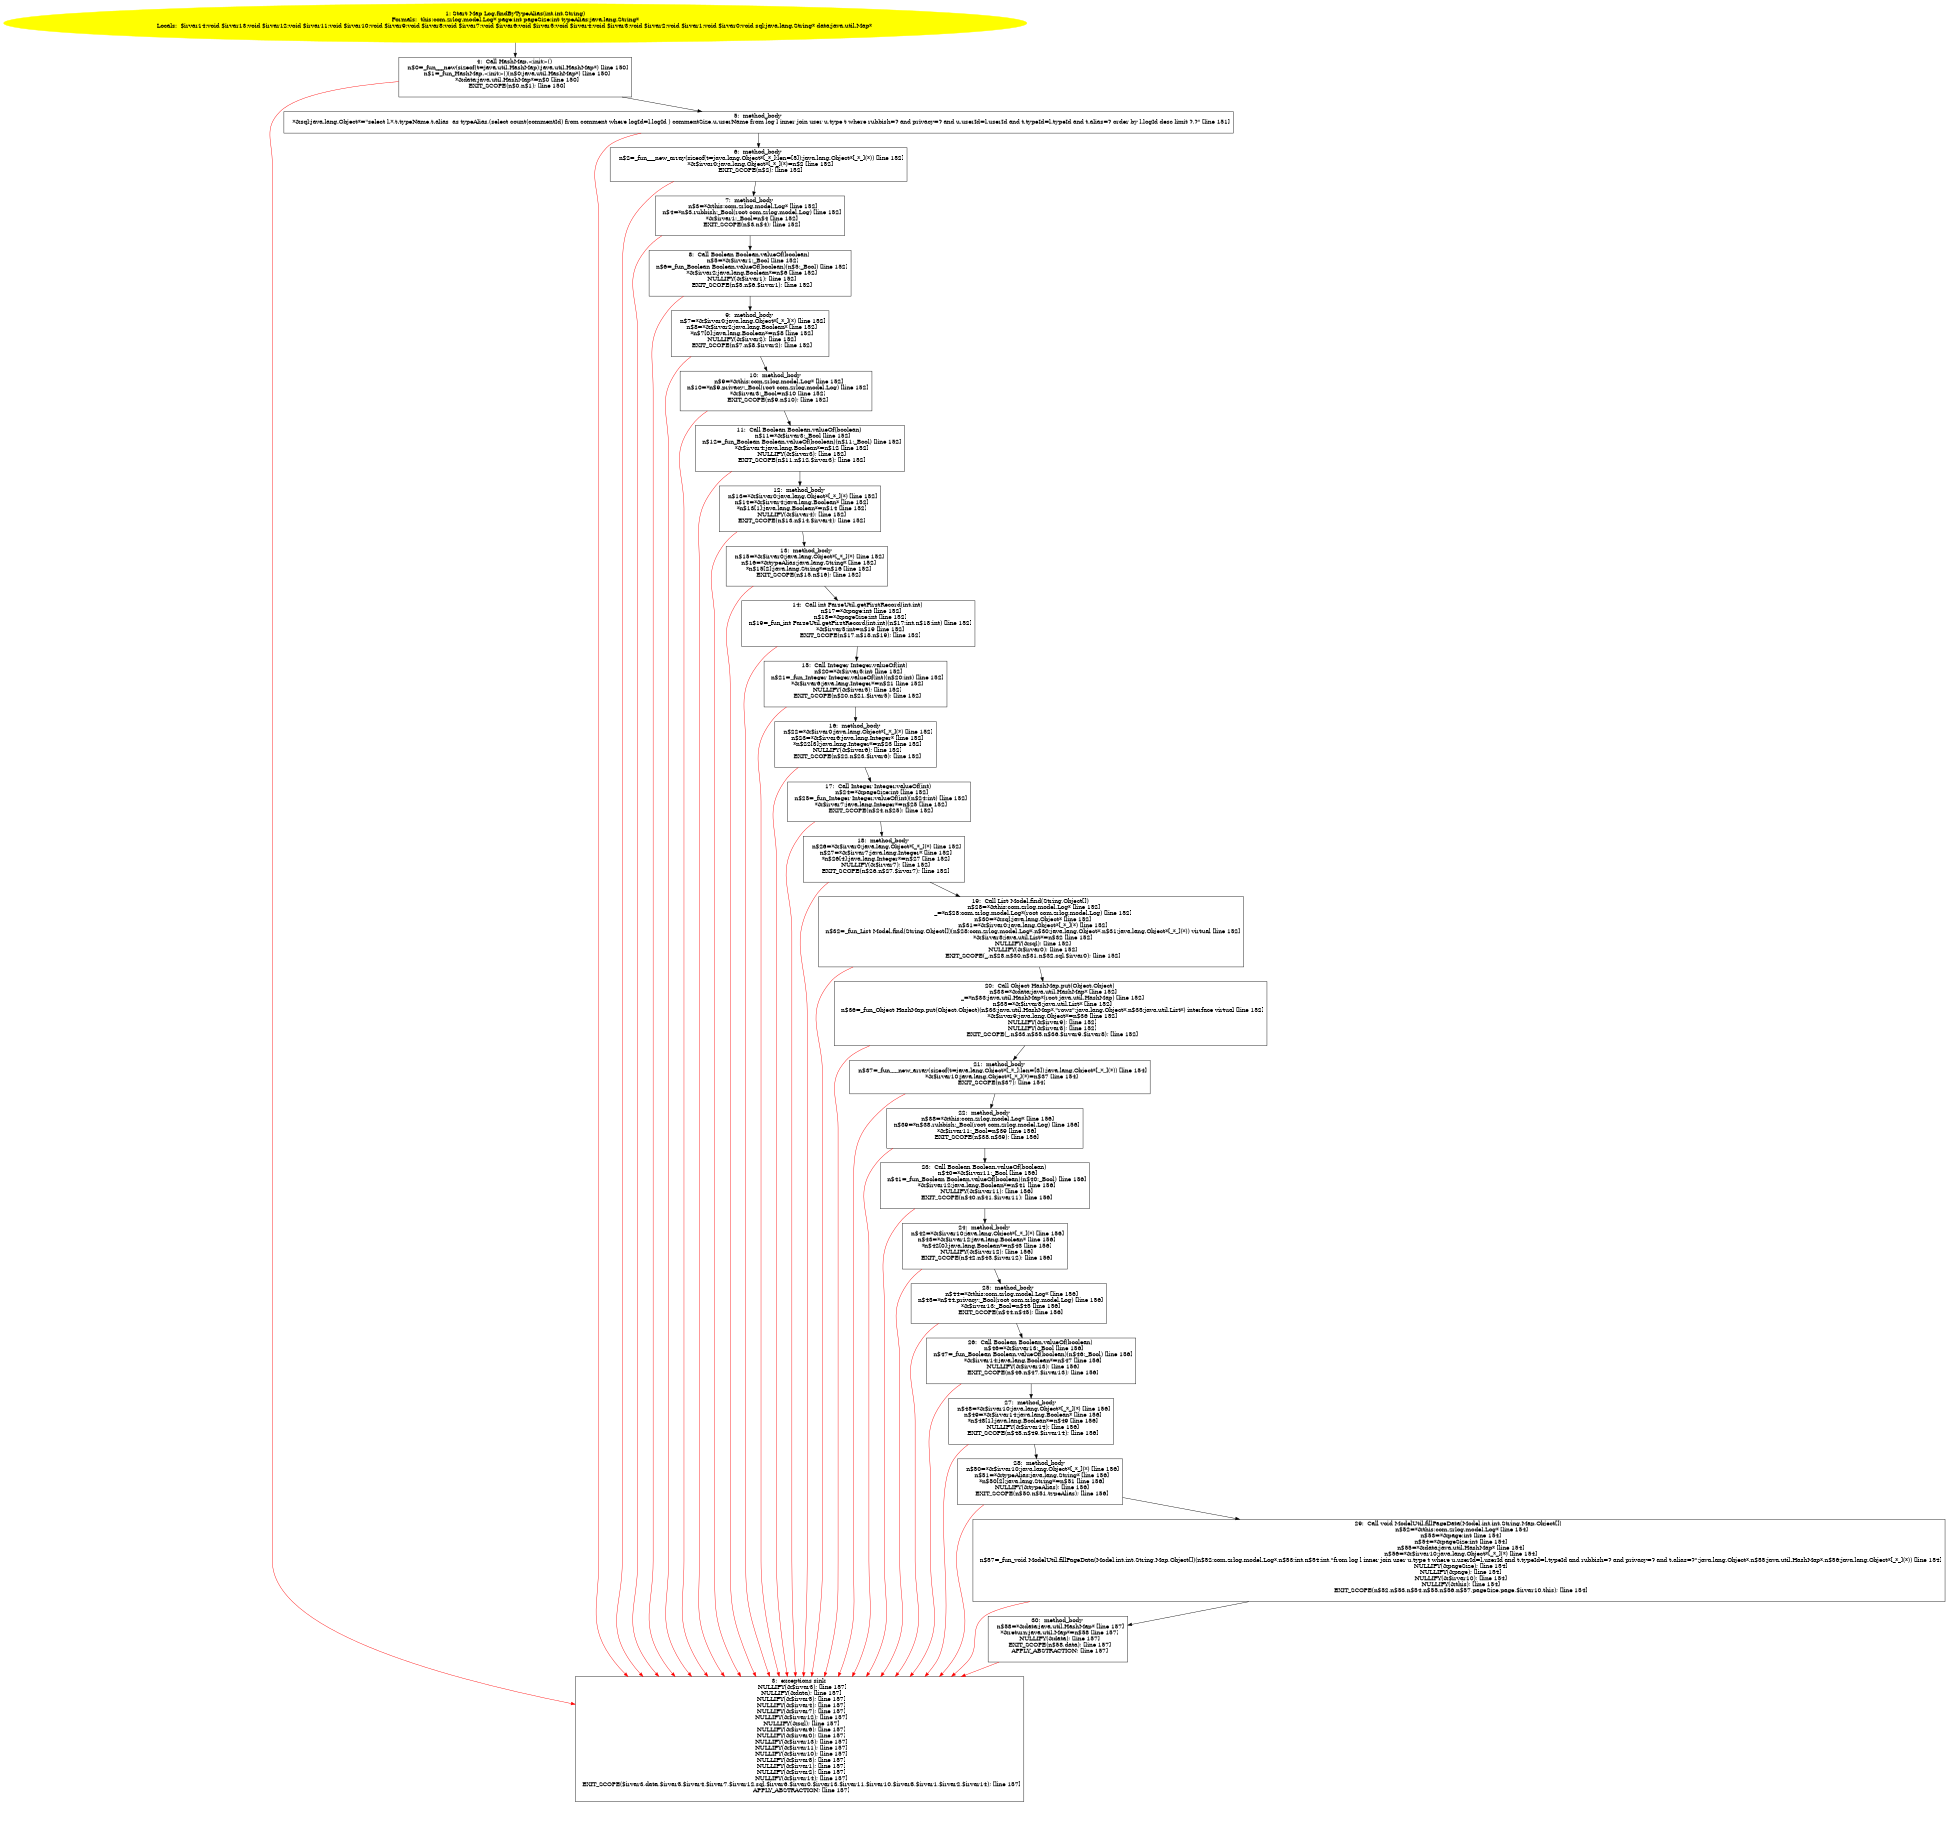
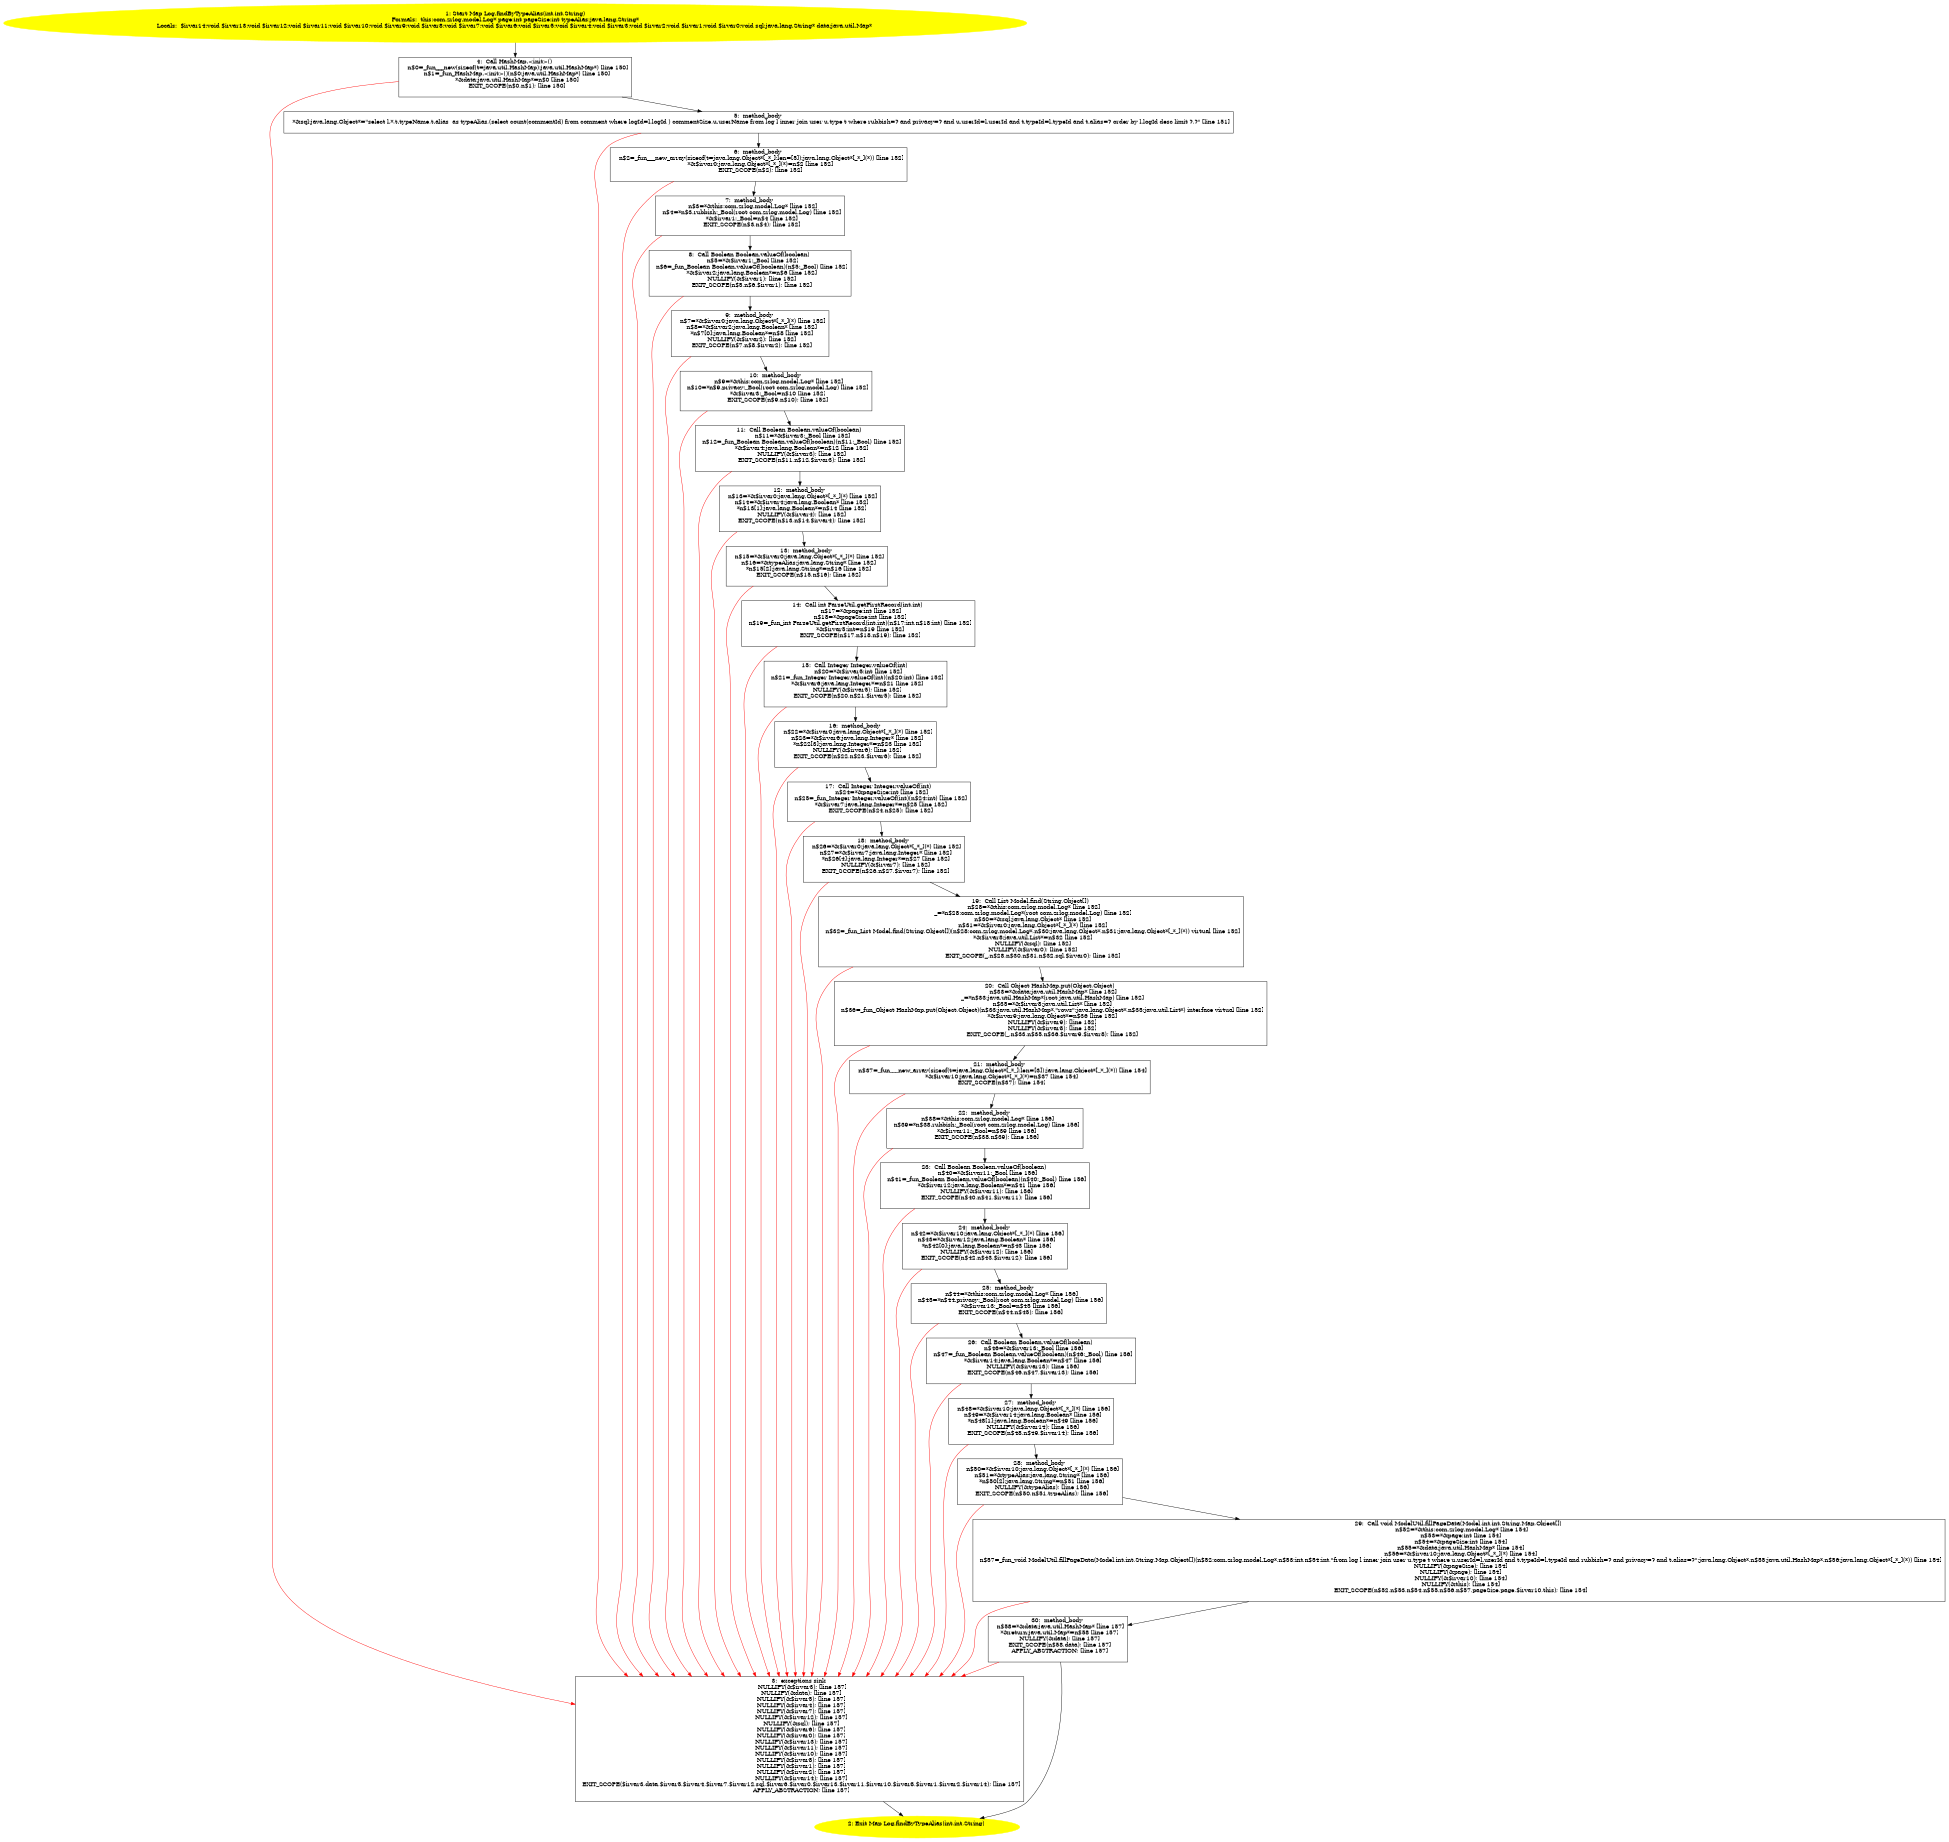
node "2: Exit Map Log.findByTypeAlias(int,int,String)": added
